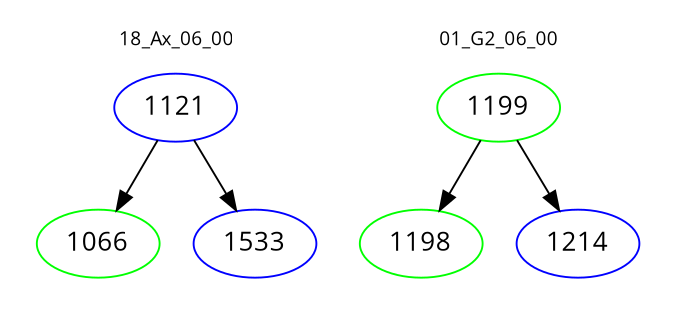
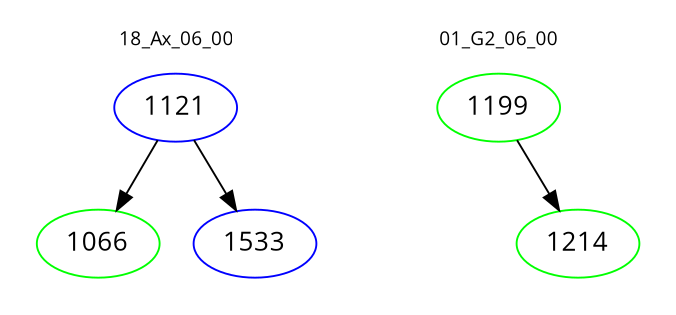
node "1198": removed
node "1214": color blue -> green
